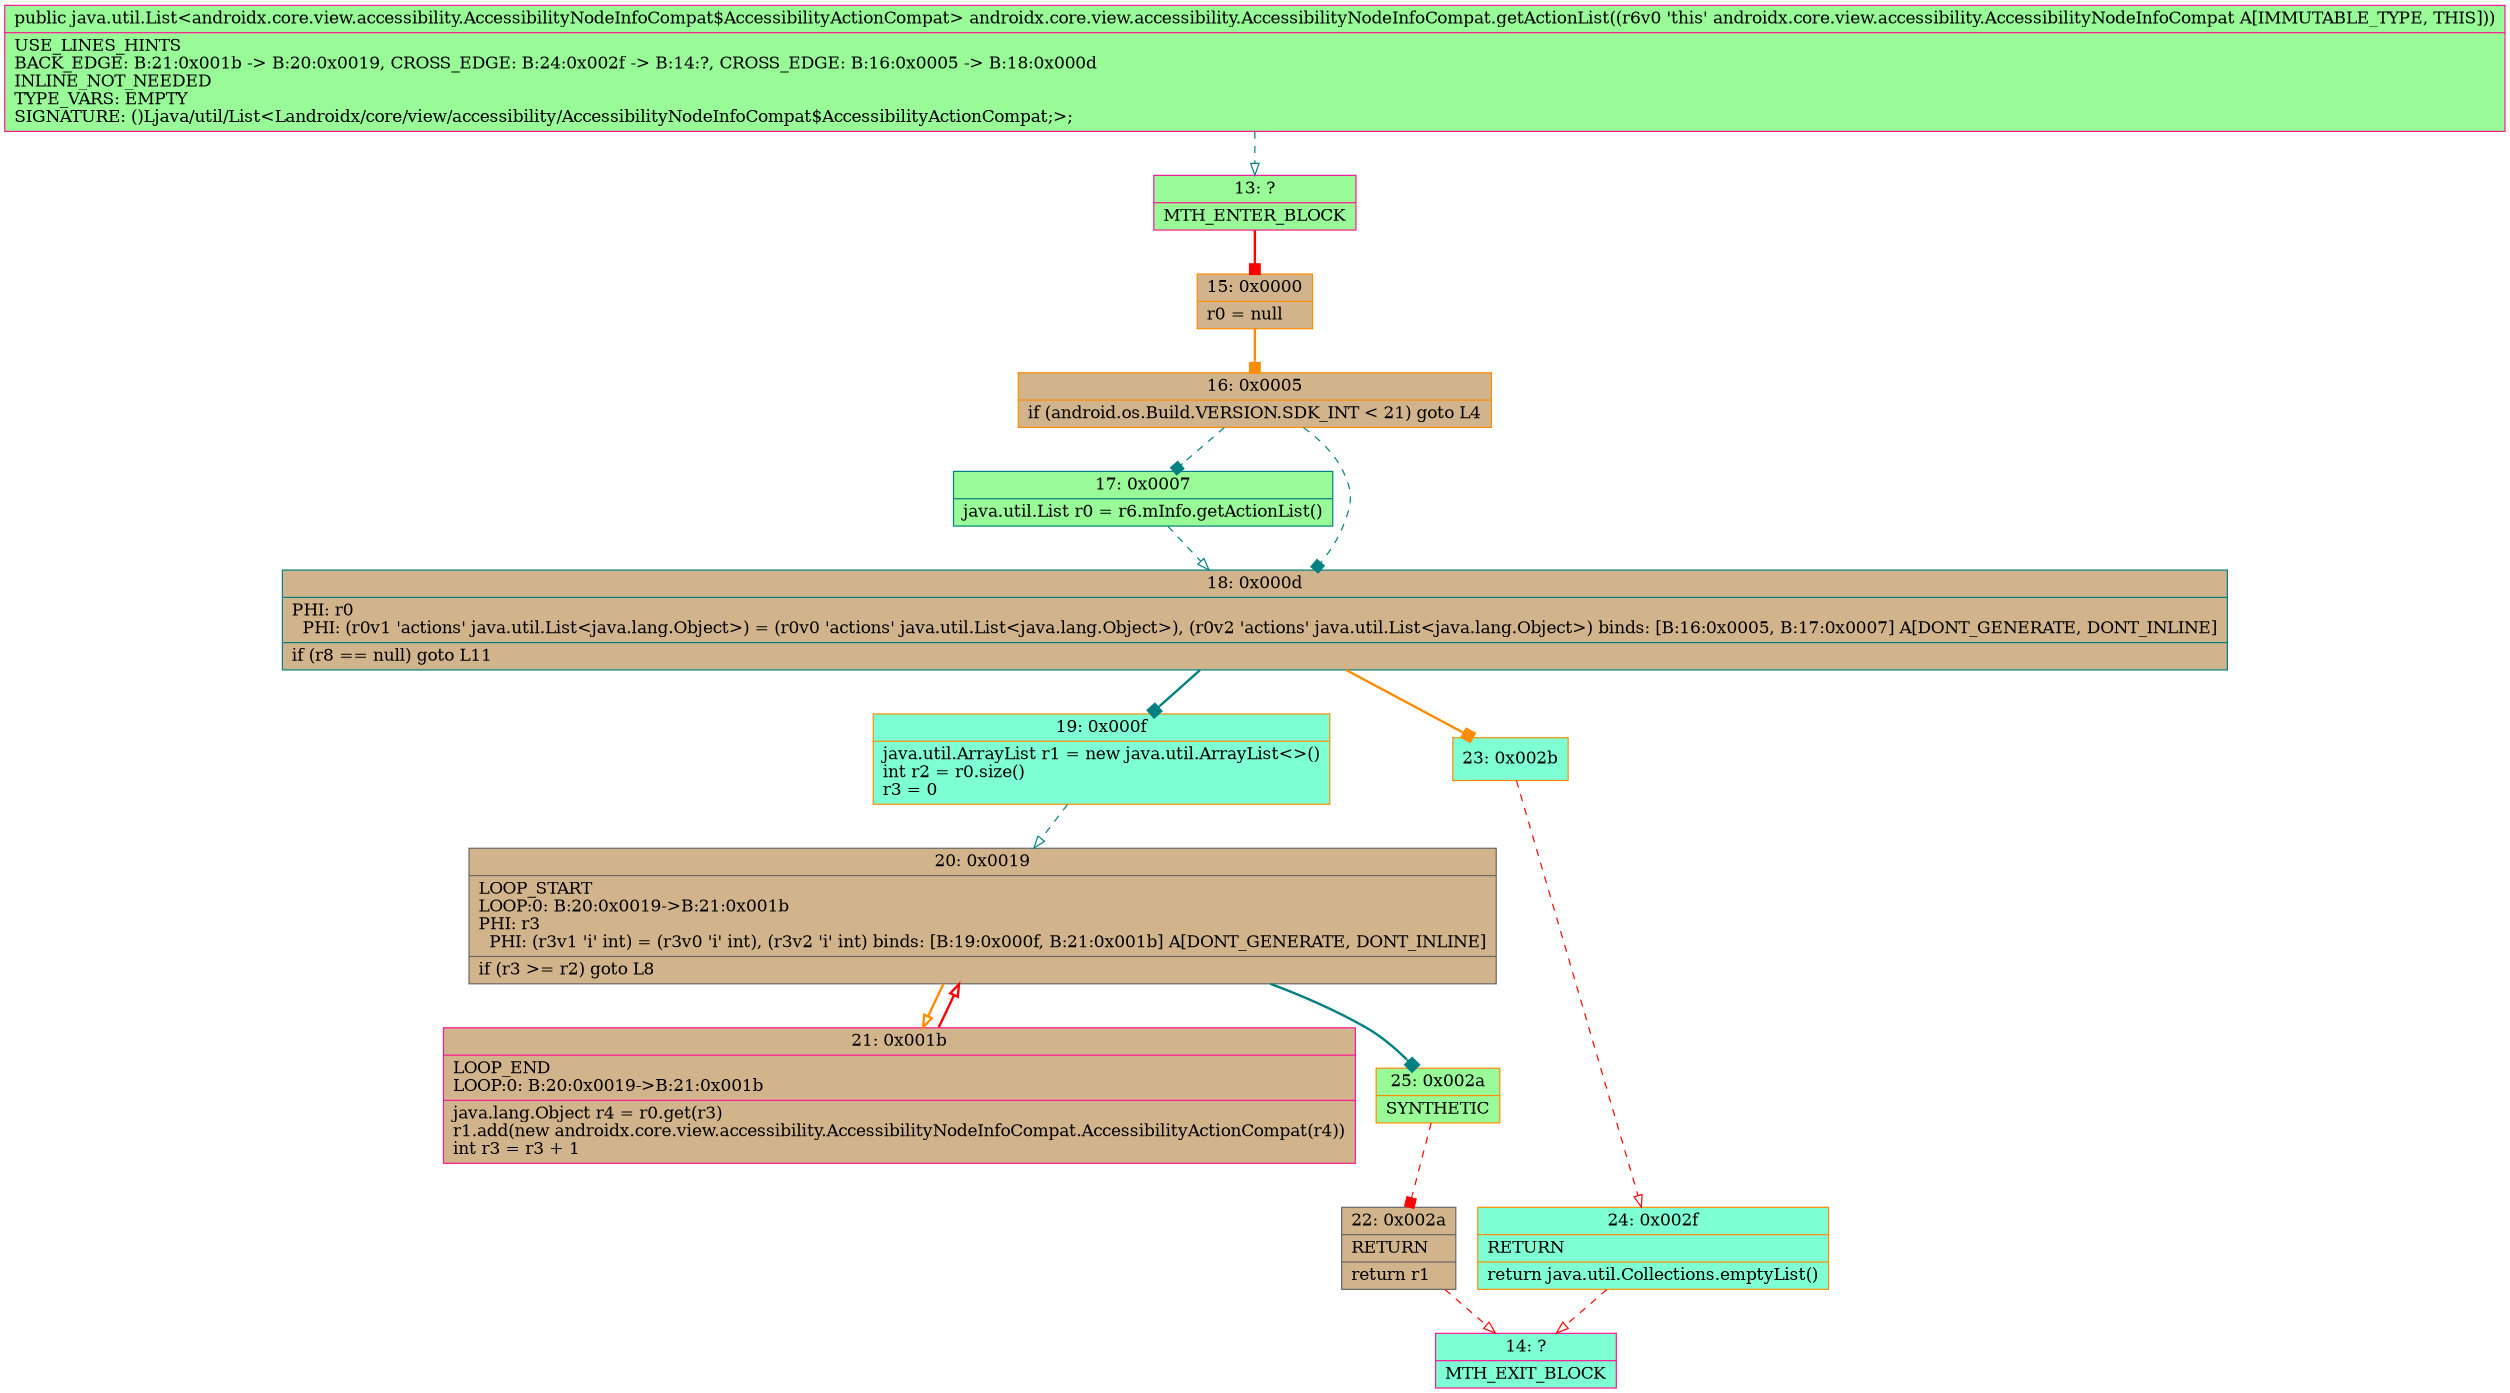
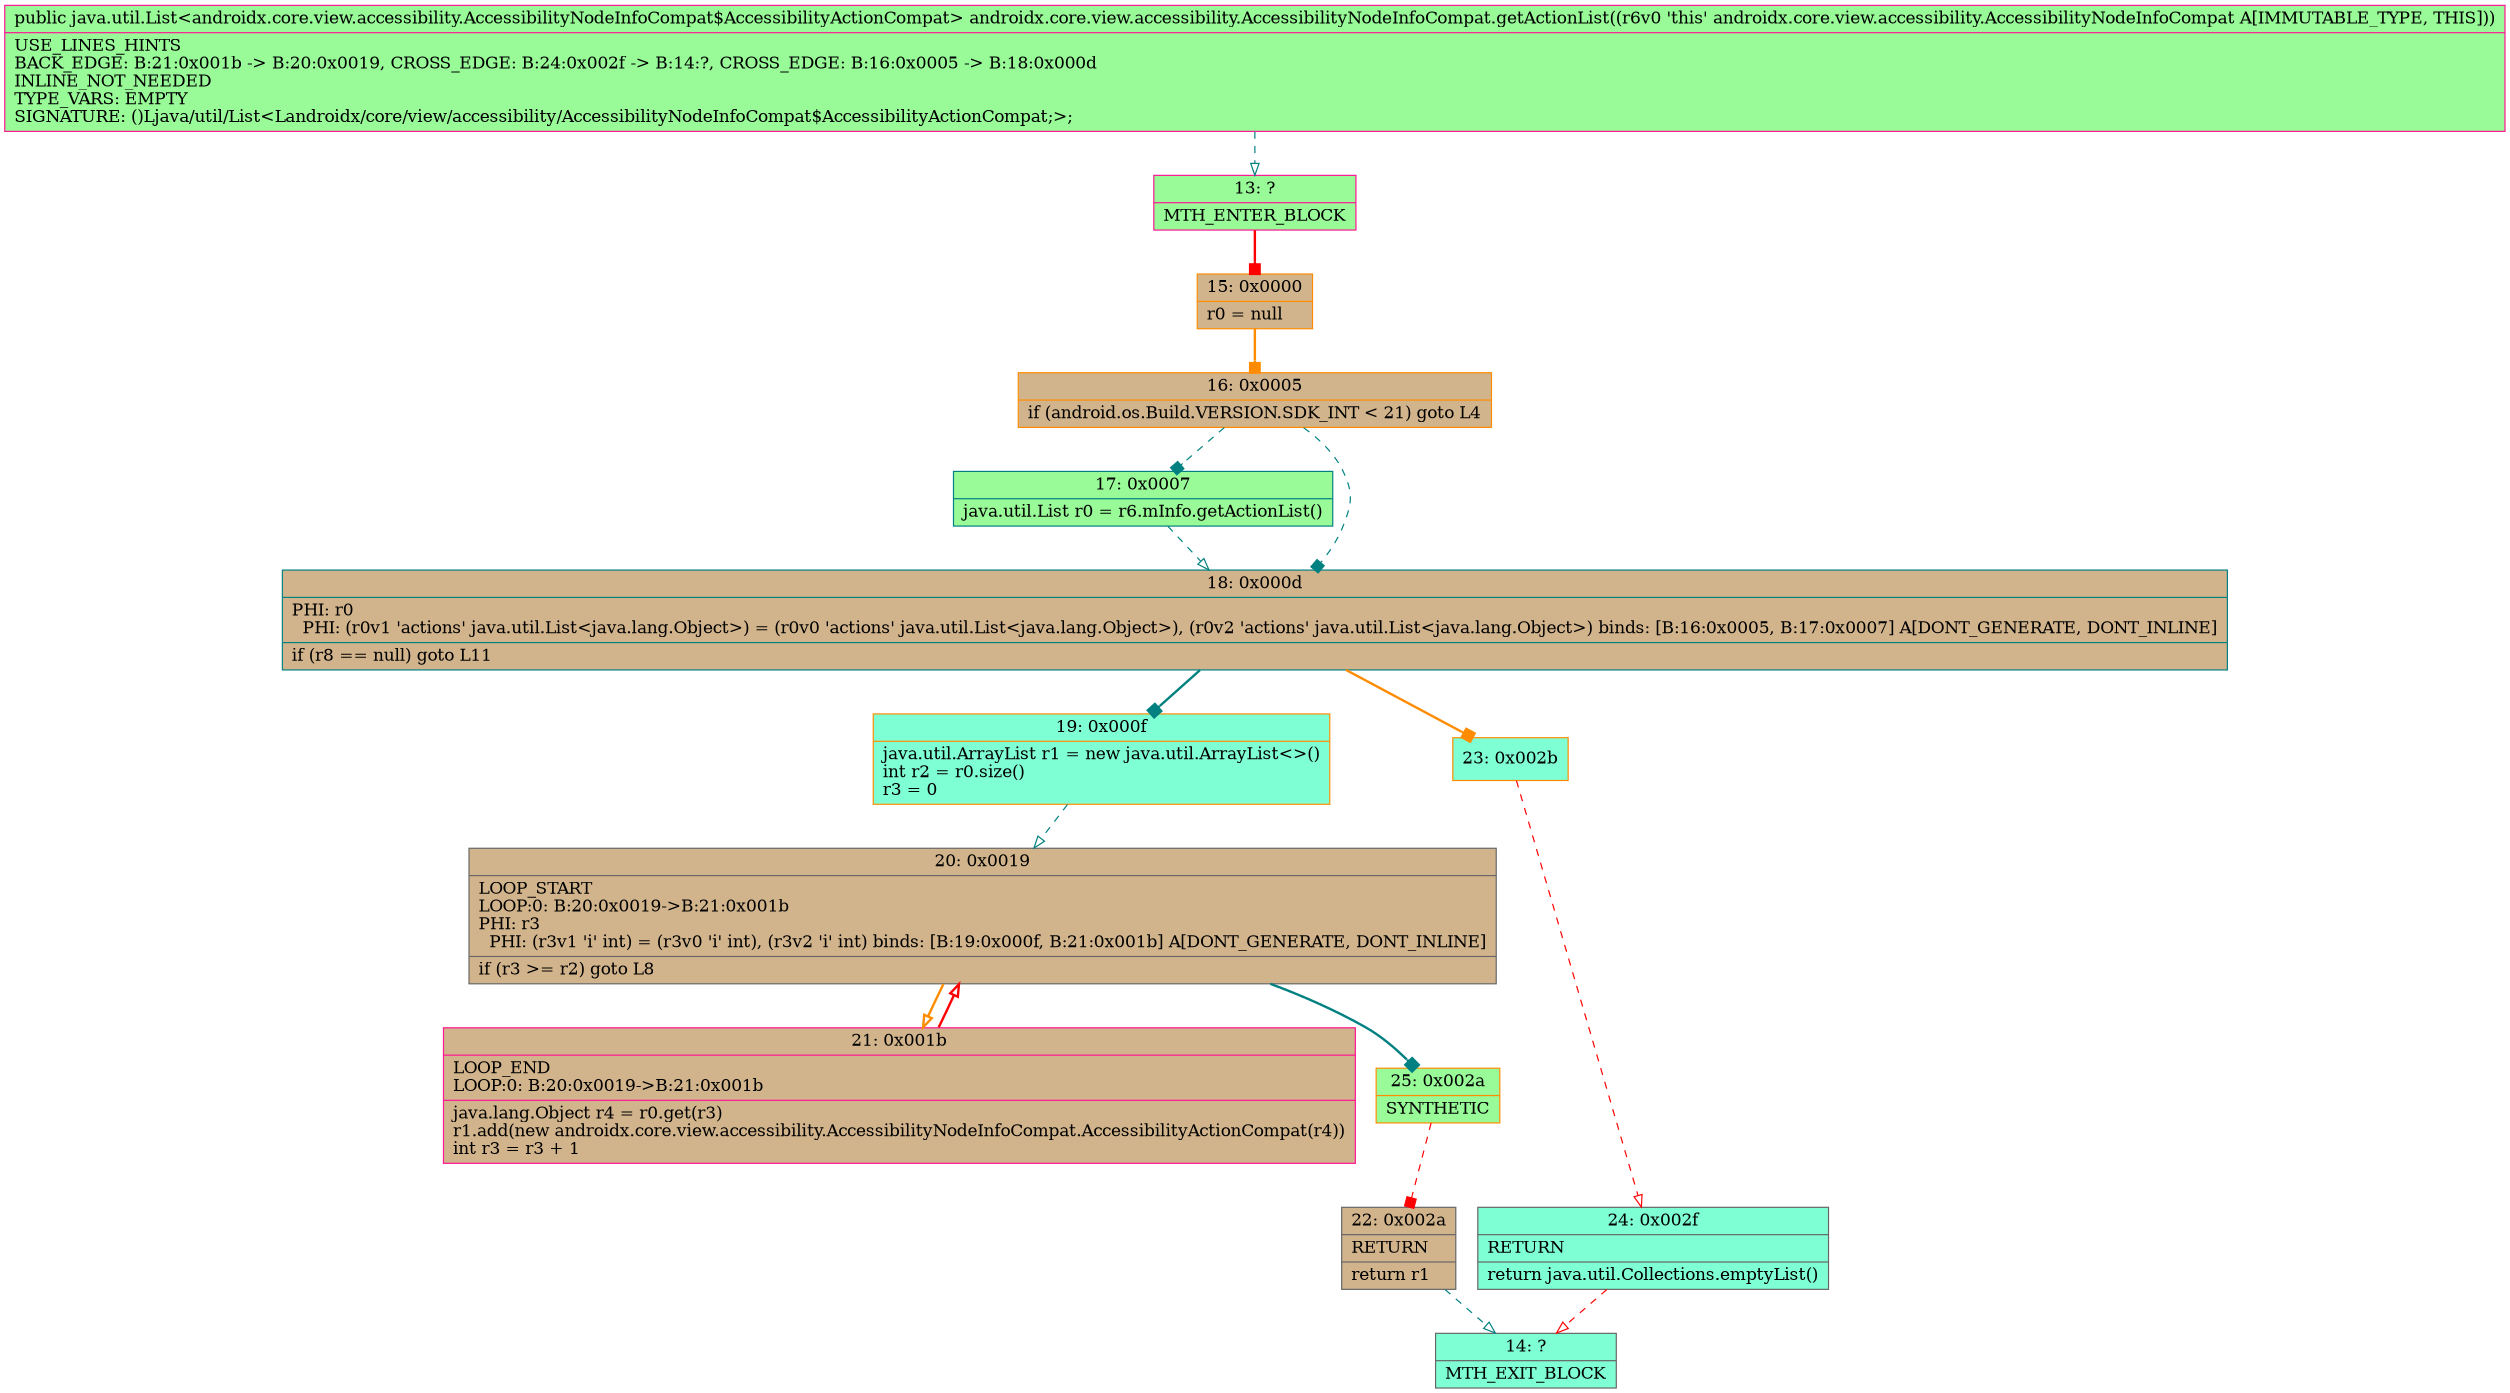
node "24: 0x002f": color darkorange -> gray40
edge "22: 0x002a" -> "14: ?": color red -> teal
node "14: ?": color deeppink -> gray40
